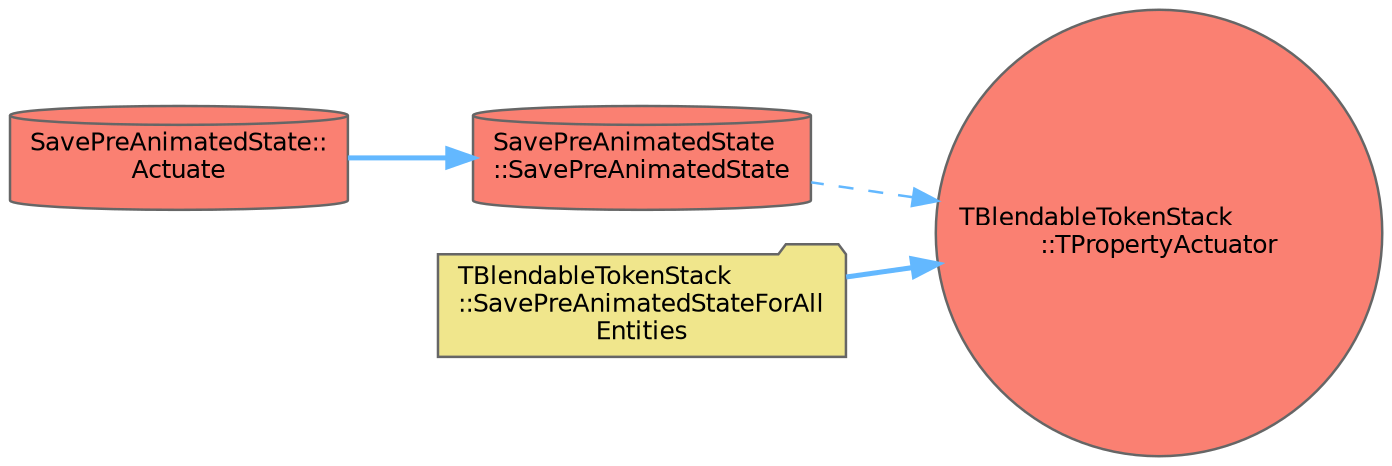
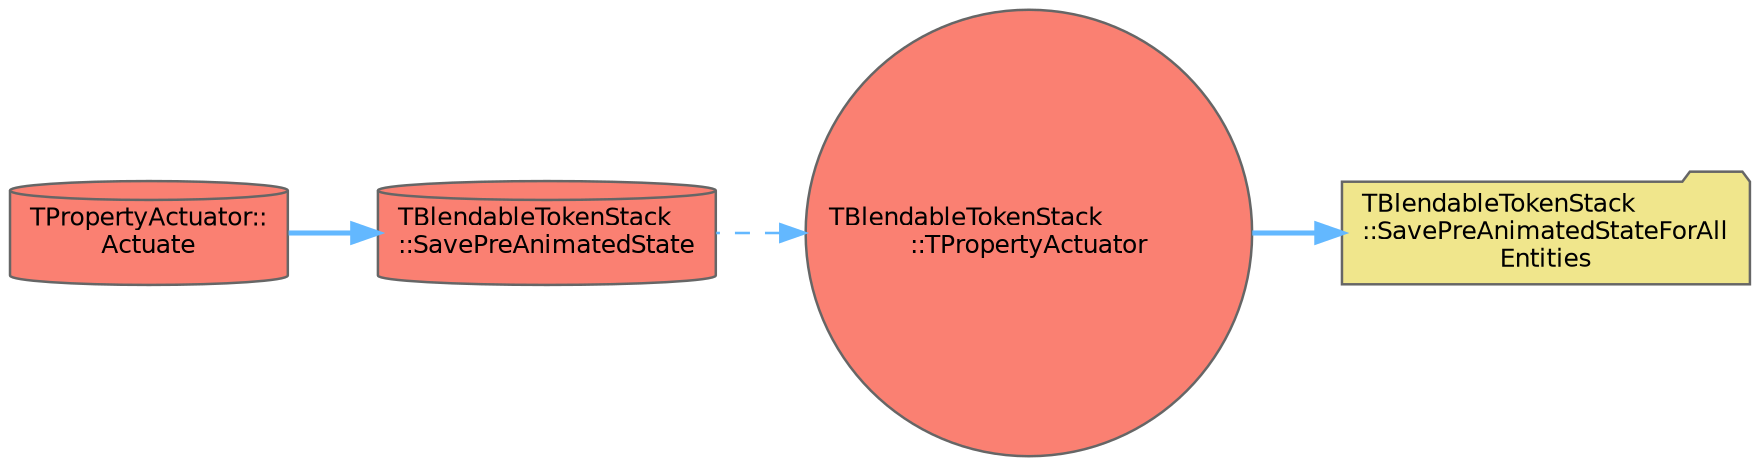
node "SavePreAnimatedState:: Actuate": label "SavePreAnimatedState:: Actuate" -> "TPropertyActuator:: Actuate"
node "SavePreAnimatedState ::SavePreAnimatedState": label "SavePreAnimatedState ::SavePreAnimatedState" -> "TBlendableTokenStack ::SavePreAnimatedState"
edge "TBlendableTokenStack ::SavePreAnimatedStateForAll Entities" -> "TBlendableTokenStack ::TPropertyActuator": reversed
